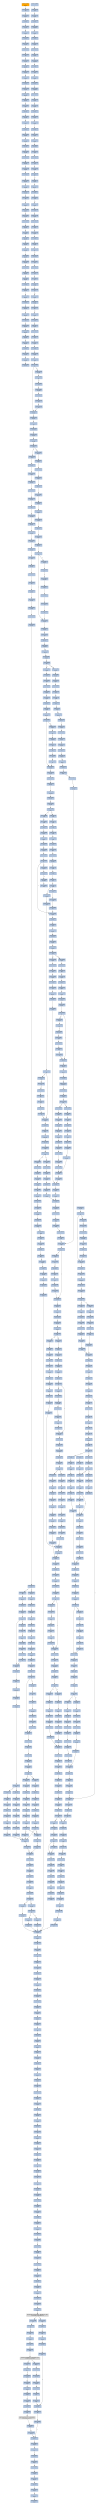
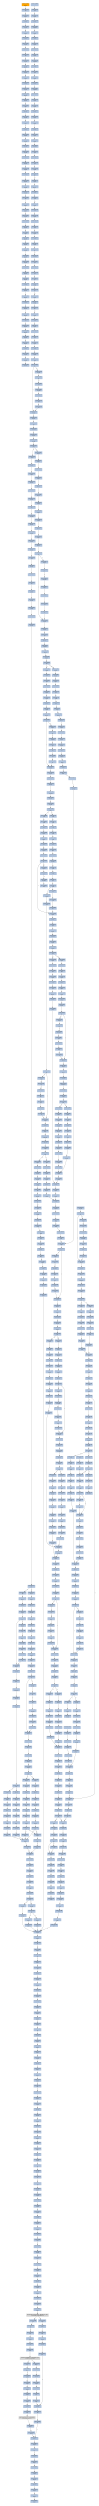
node "0x0042ad21 shrw": removed
